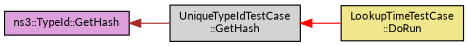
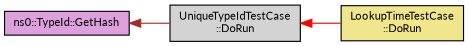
node "ns3::TypeId::GetHash": label "ns3::TypeId::GetHash" -> "ns0::TypeId::GetHash"
node "UniqueTypeIdTestCase ::GetHash": label "UniqueTypeIdTestCase ::GetHash" -> "UniqueTypeIdTestCase ::DoRun"
